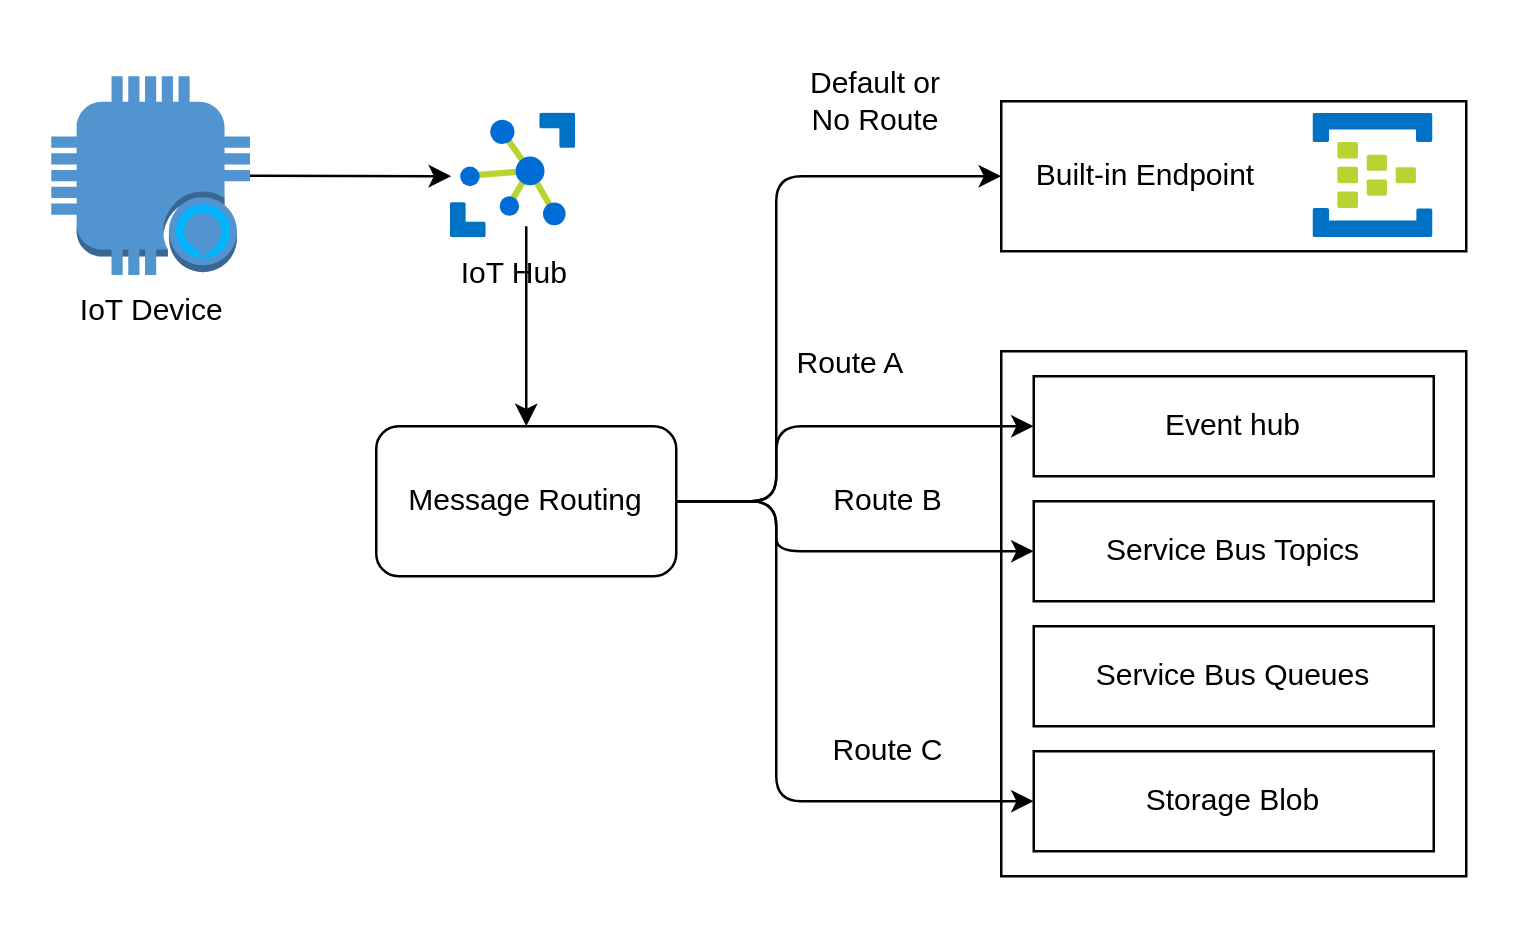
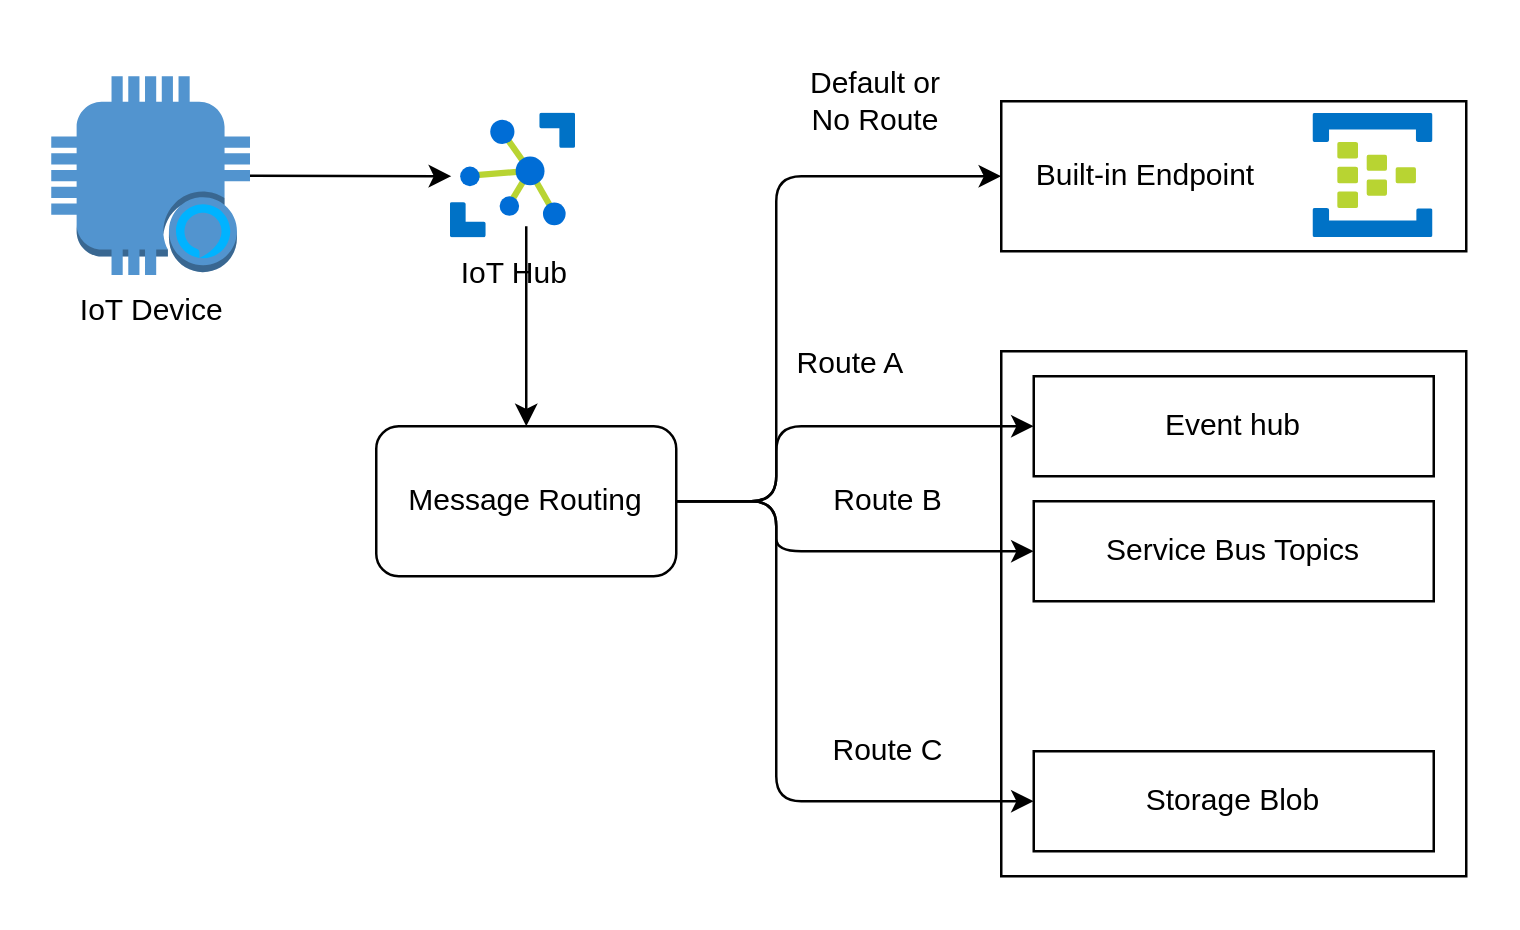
node "Service Bus Queues": removed
